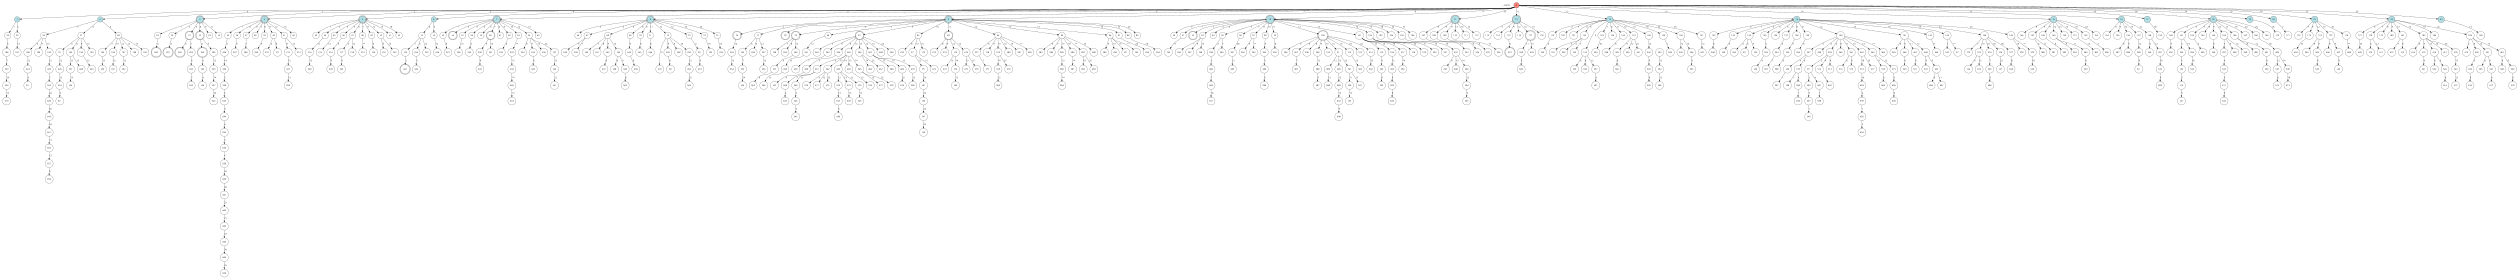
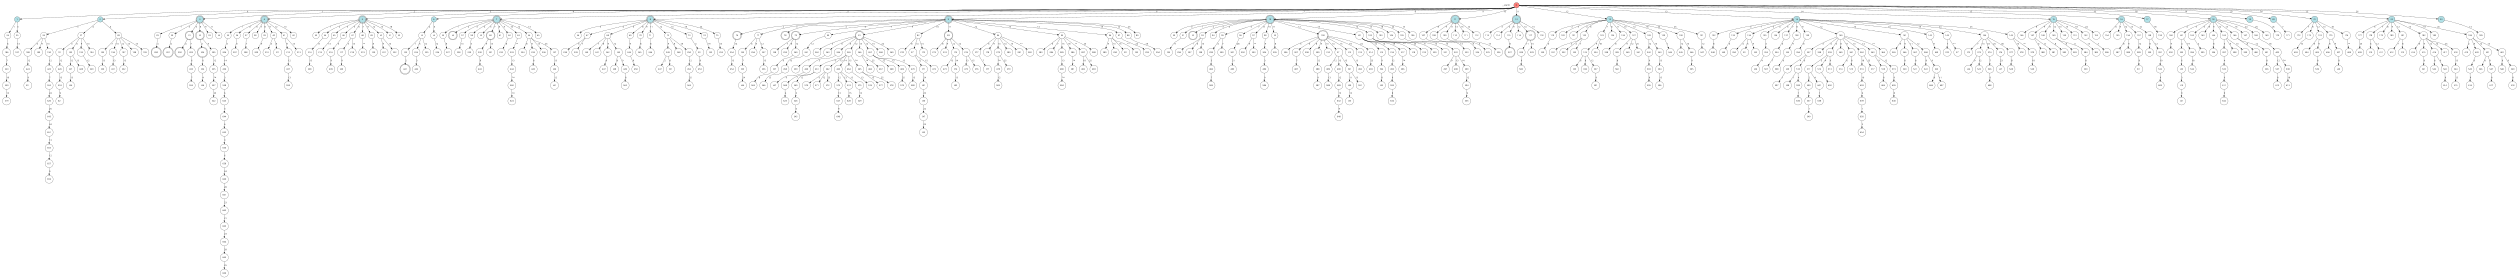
edge "13" -> "125": now "123" -> "125"
edge "128" -> "343": added, label "15"
edge "72" -> "247": now "249" -> "247"
node "631": removed
